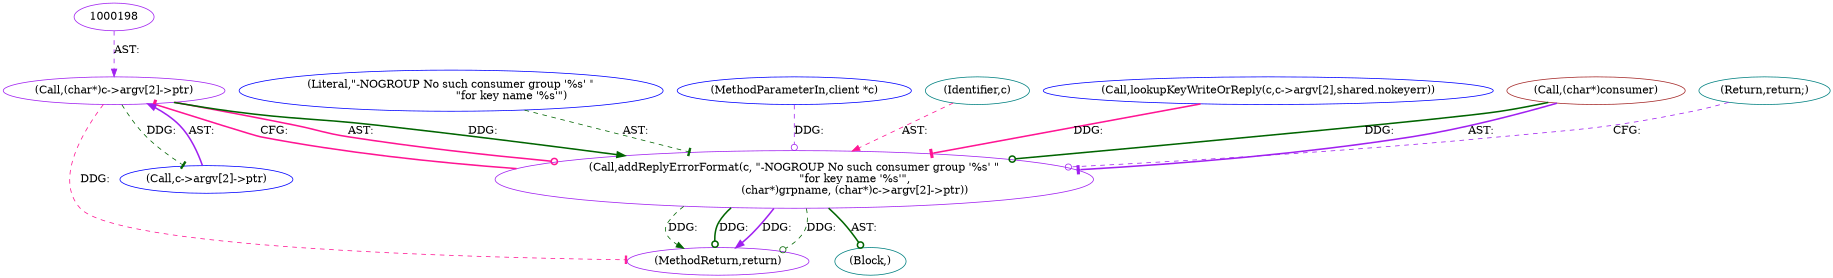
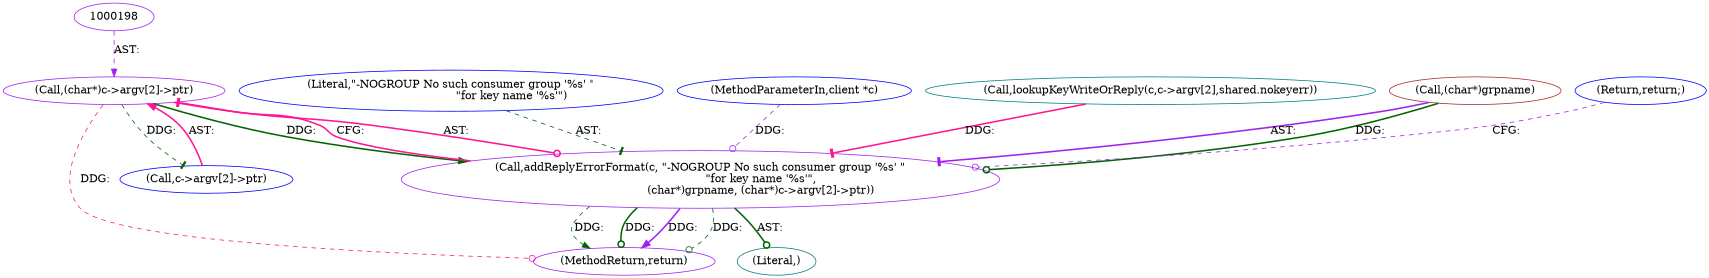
node "(Identifier,c)": removed
node "(Call,lookupKeyWriteOrReply(c,c->argv[2],shared.nokeyerr))": color blue -> teal
node "(Call,(char*)consumer)": label "(Call,(char*)consumer)" -> "(Call,(char*)grpname)"
node "(Return,return;)": color teal -> blue
edge "(Call,c->argv[2]->ptr)" -> "(Call,(char*)c->argv[2]->ptr)": color purple -> deeppink
edge "(Call,(char*)c->argv[2]->ptr)" -> "(MethodReturn,return)": arrowhead tee -> odot
node "(Block,)": label "(Block,)" -> "(Literal,)"
